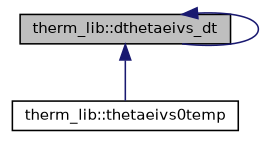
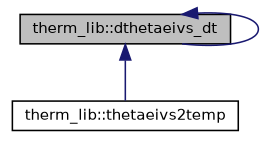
node "therm_lib::thetaeivs0temp": label "therm_lib::thetaeivs0temp" -> "therm_lib::thetaeivs2temp"
